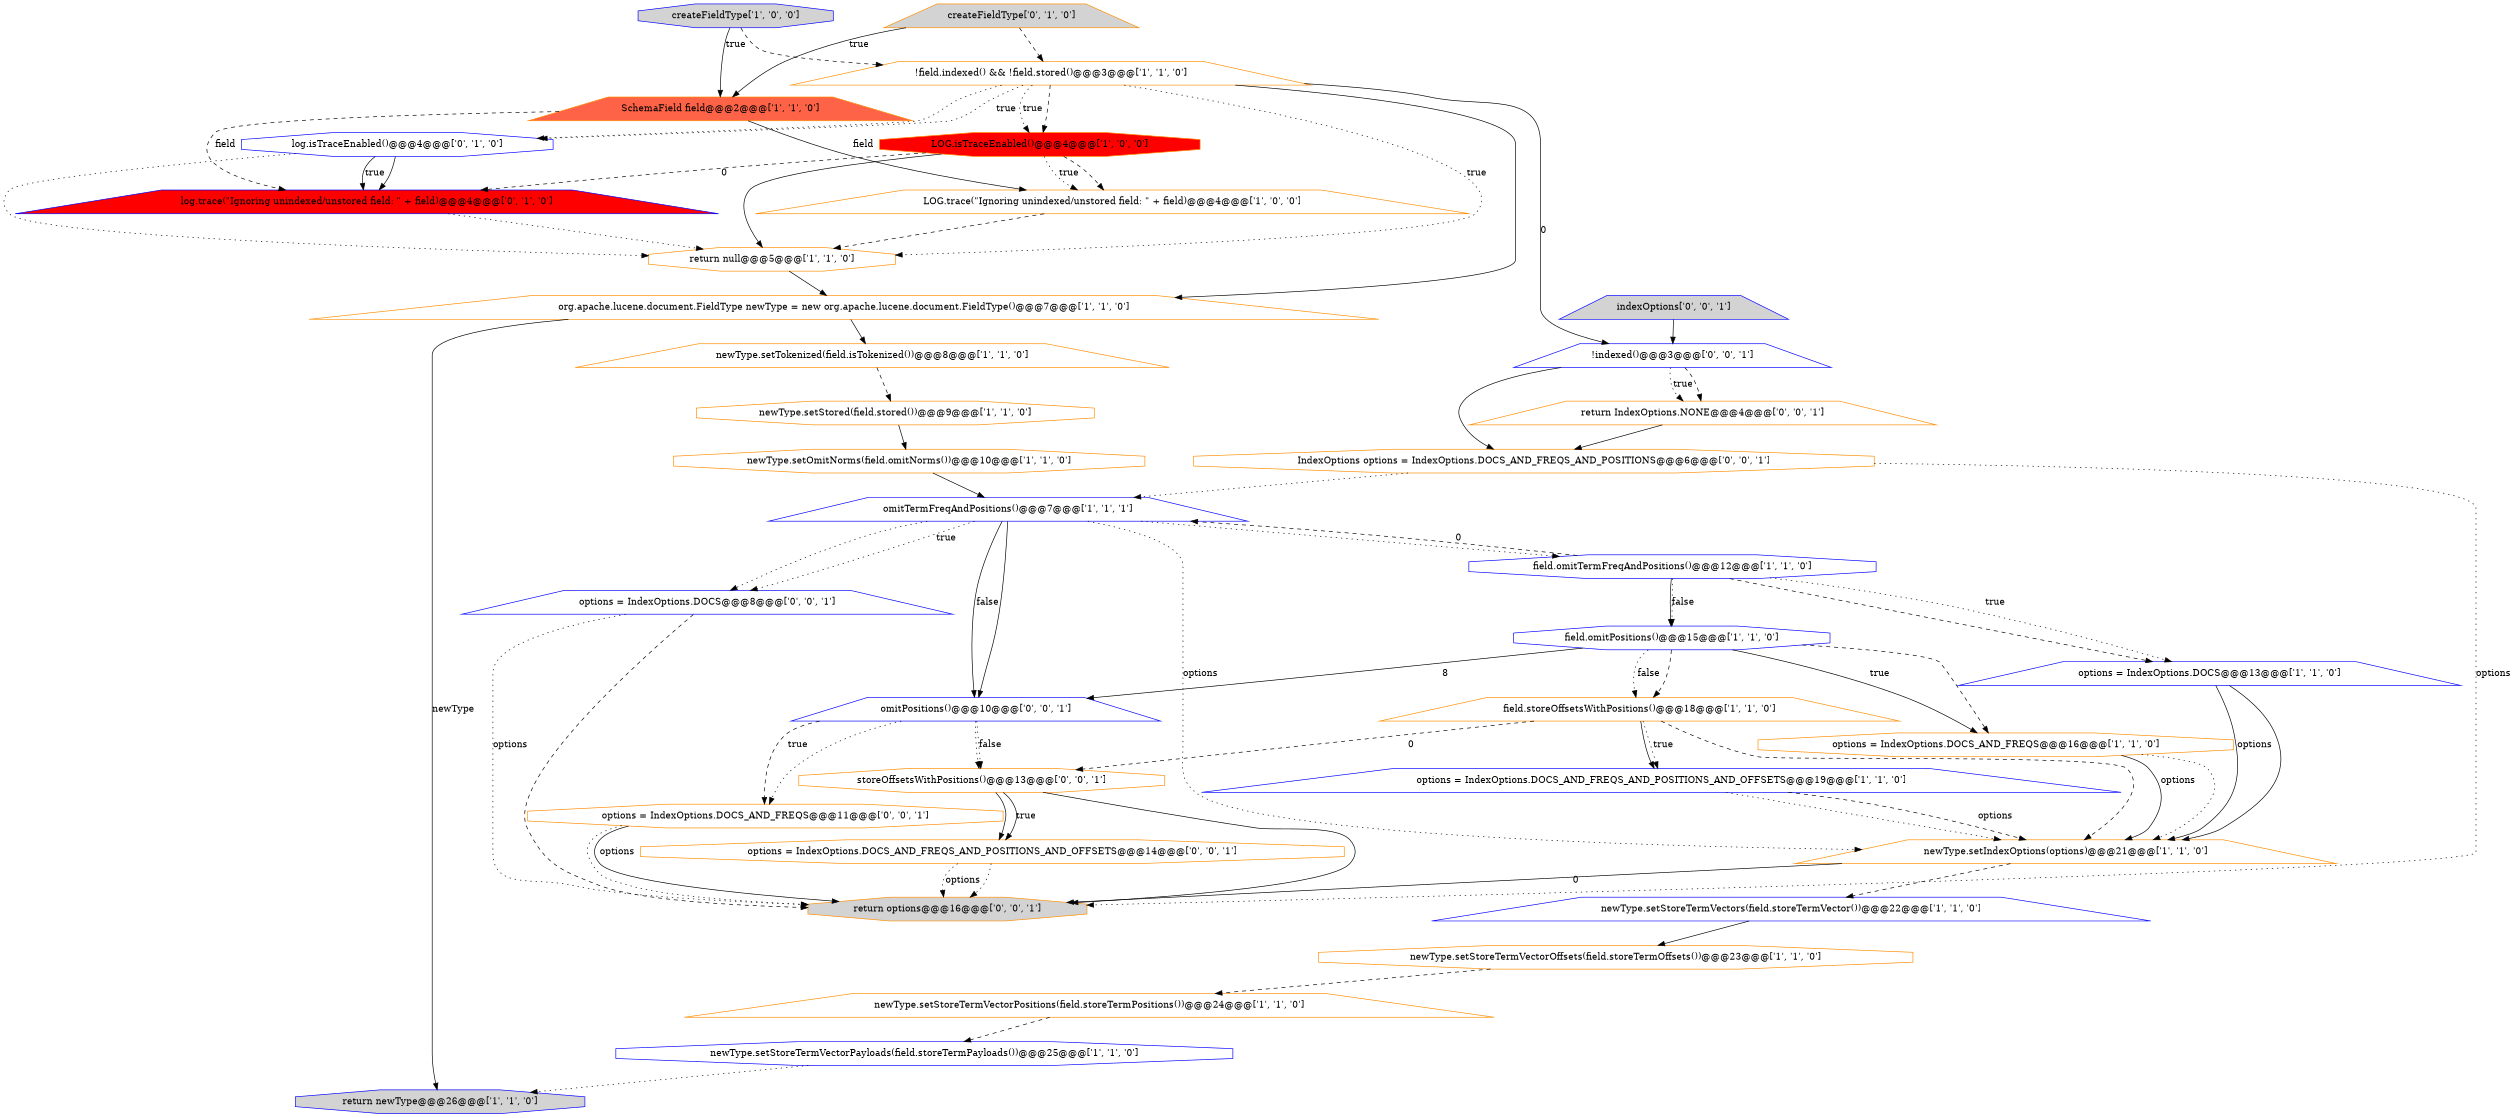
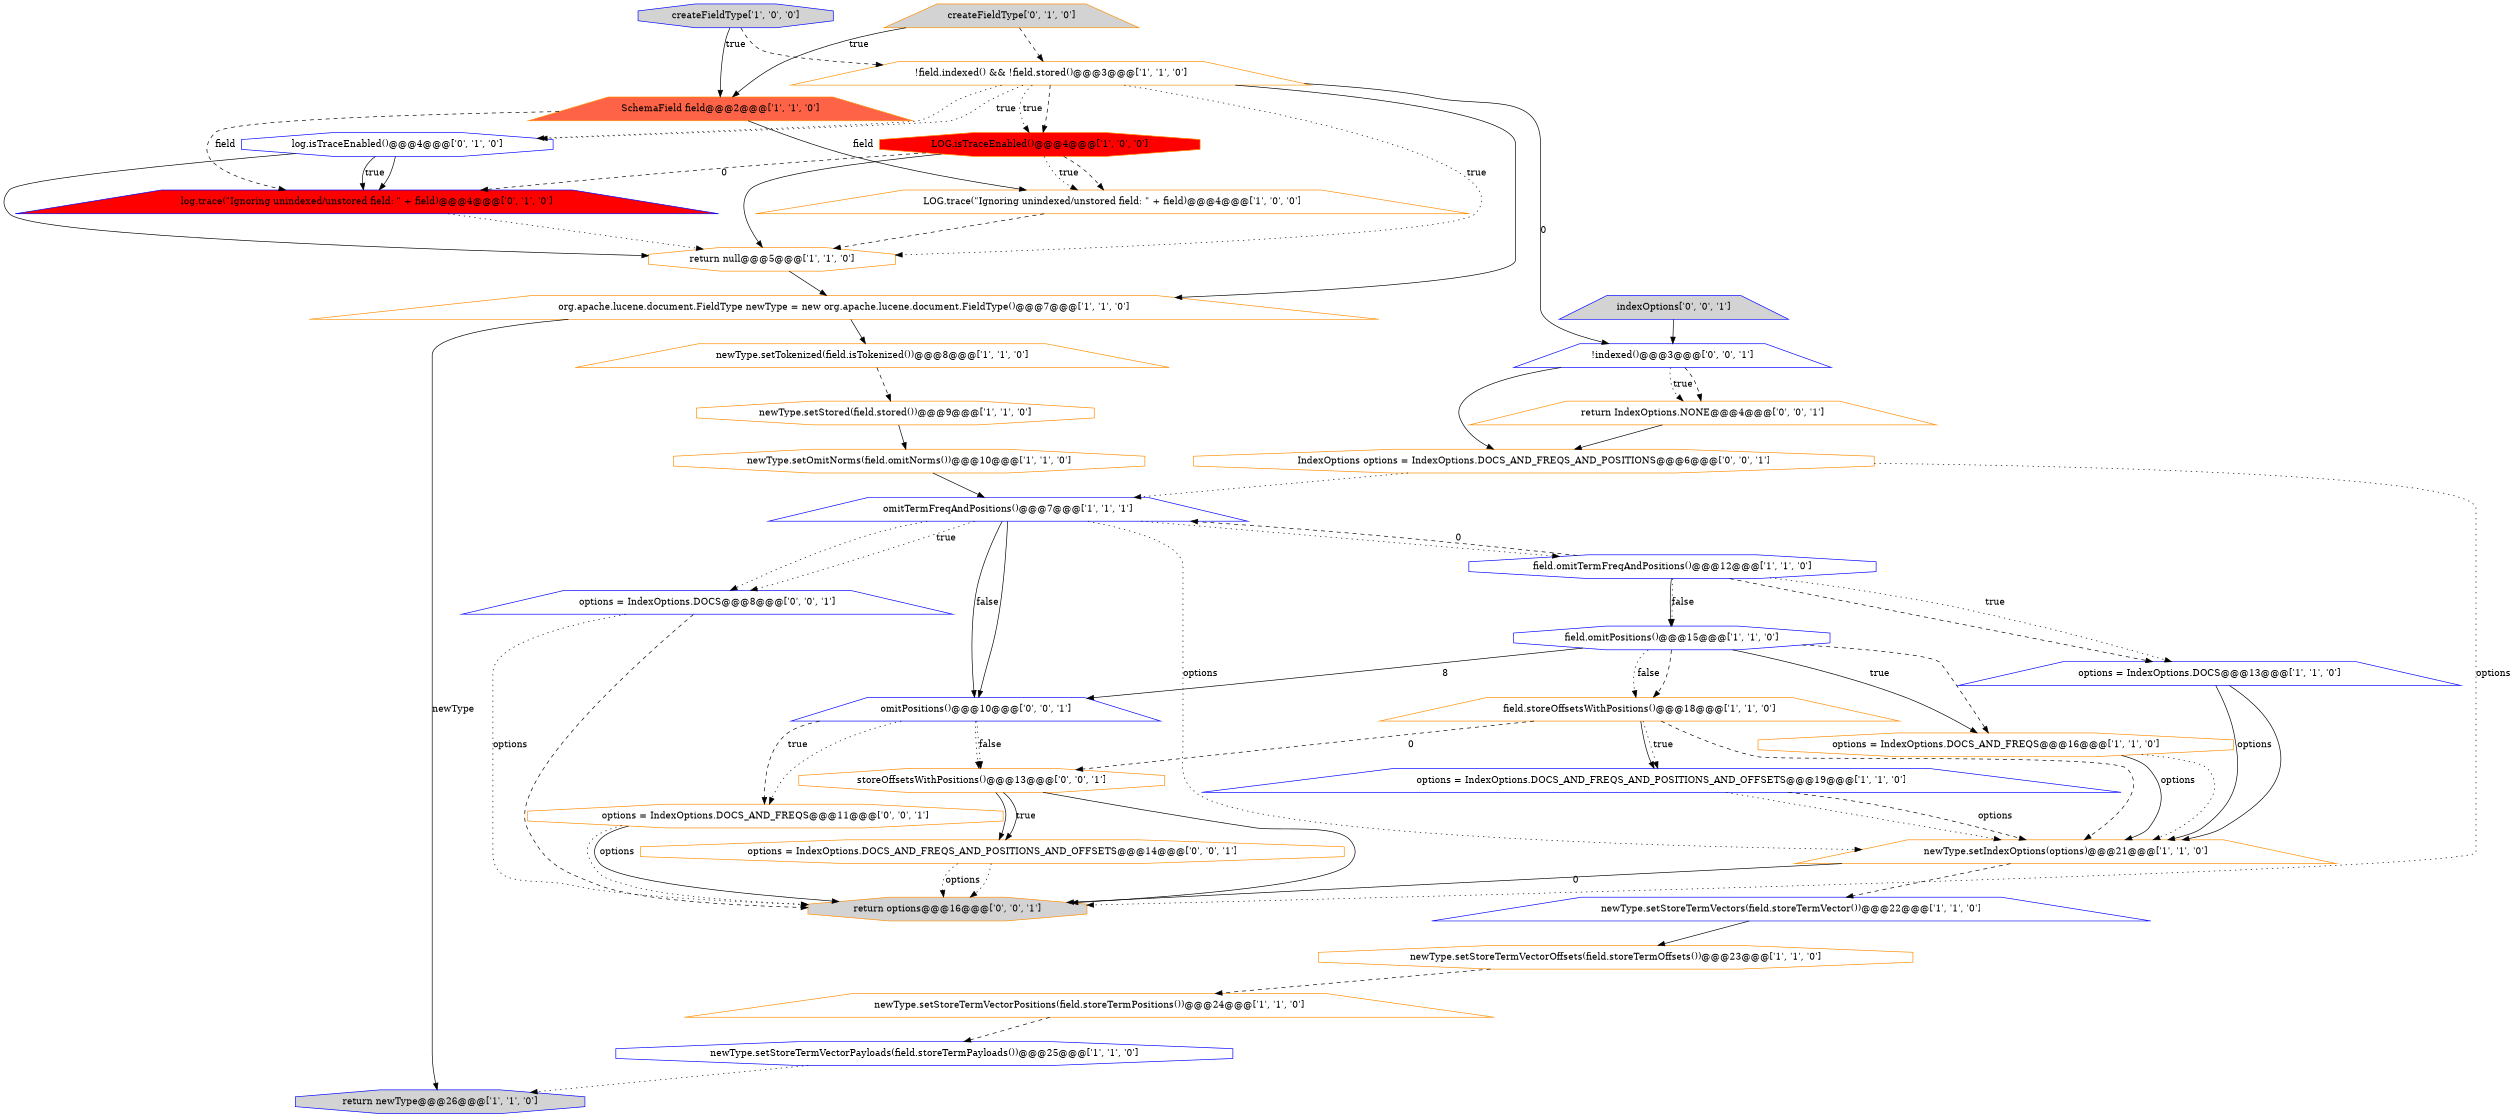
edge "log.isTraceEnabled()@@@4@@@['0', '1', '0']" -> "return null@@@5@@@['1', '1', '0']": style dotted -> solid
